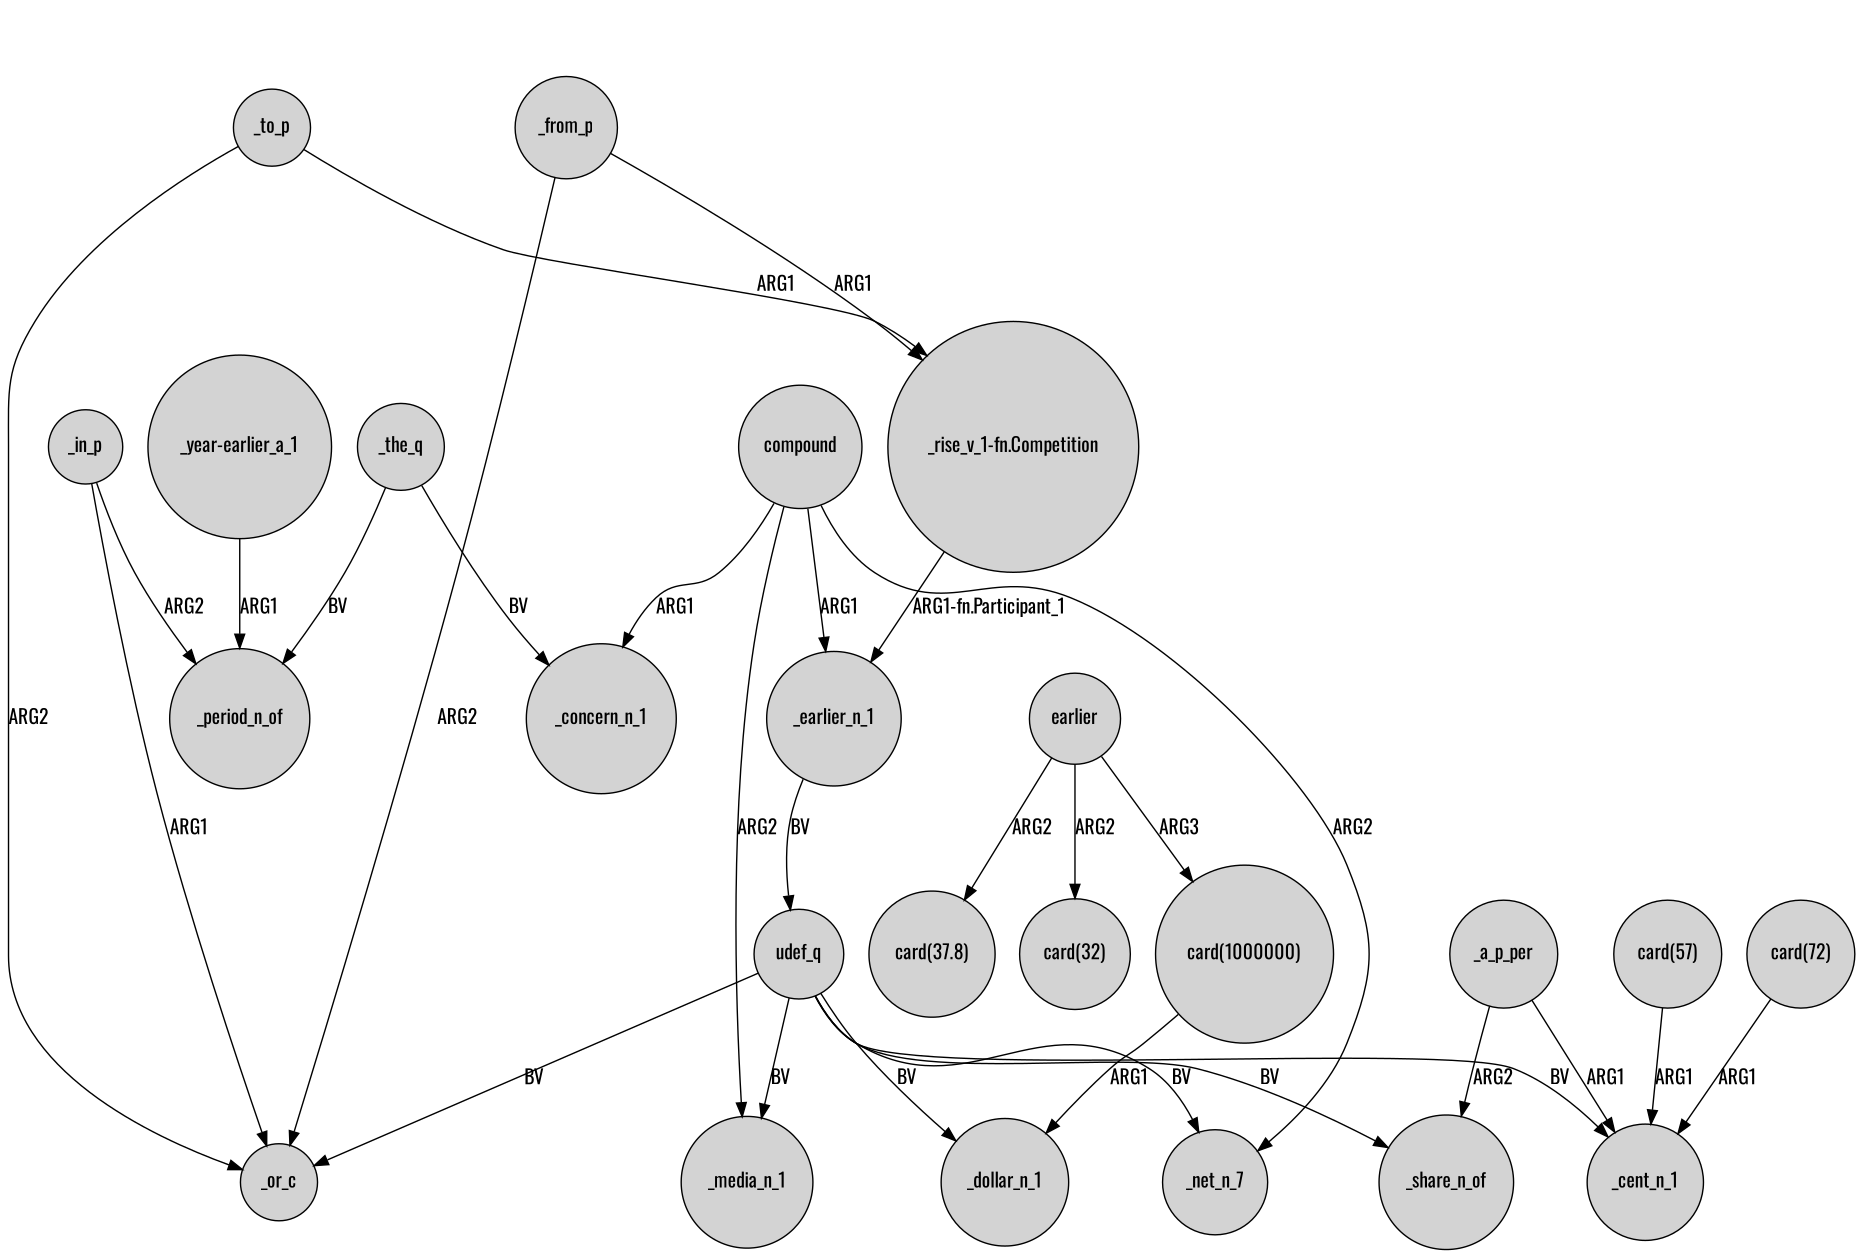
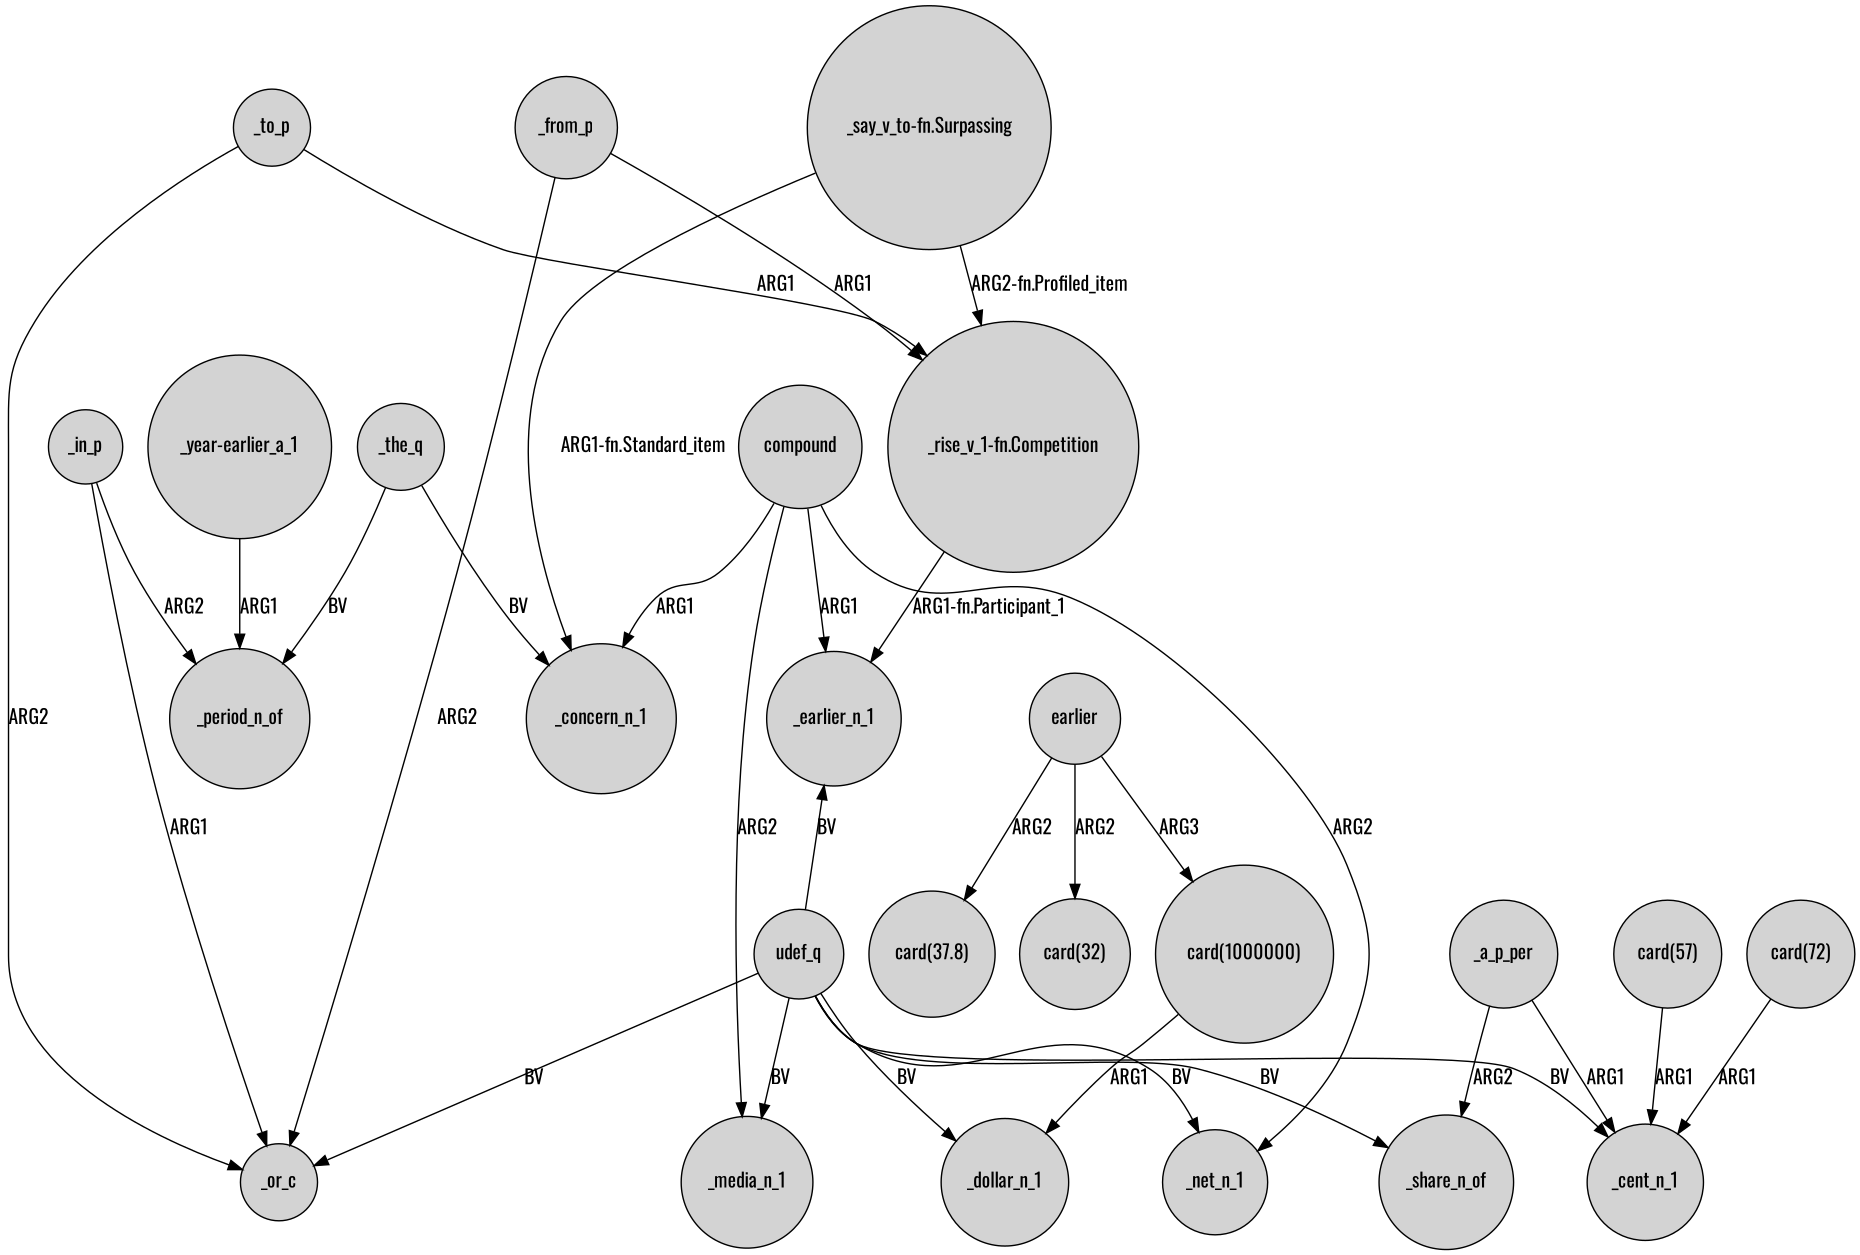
node "_say_v_to-fn.Surpassing": added
edge "_earlier_n_1" -> "udef_q": reversed
node "_net_n_7": label "_net_n_7" -> "_net_n_1"
